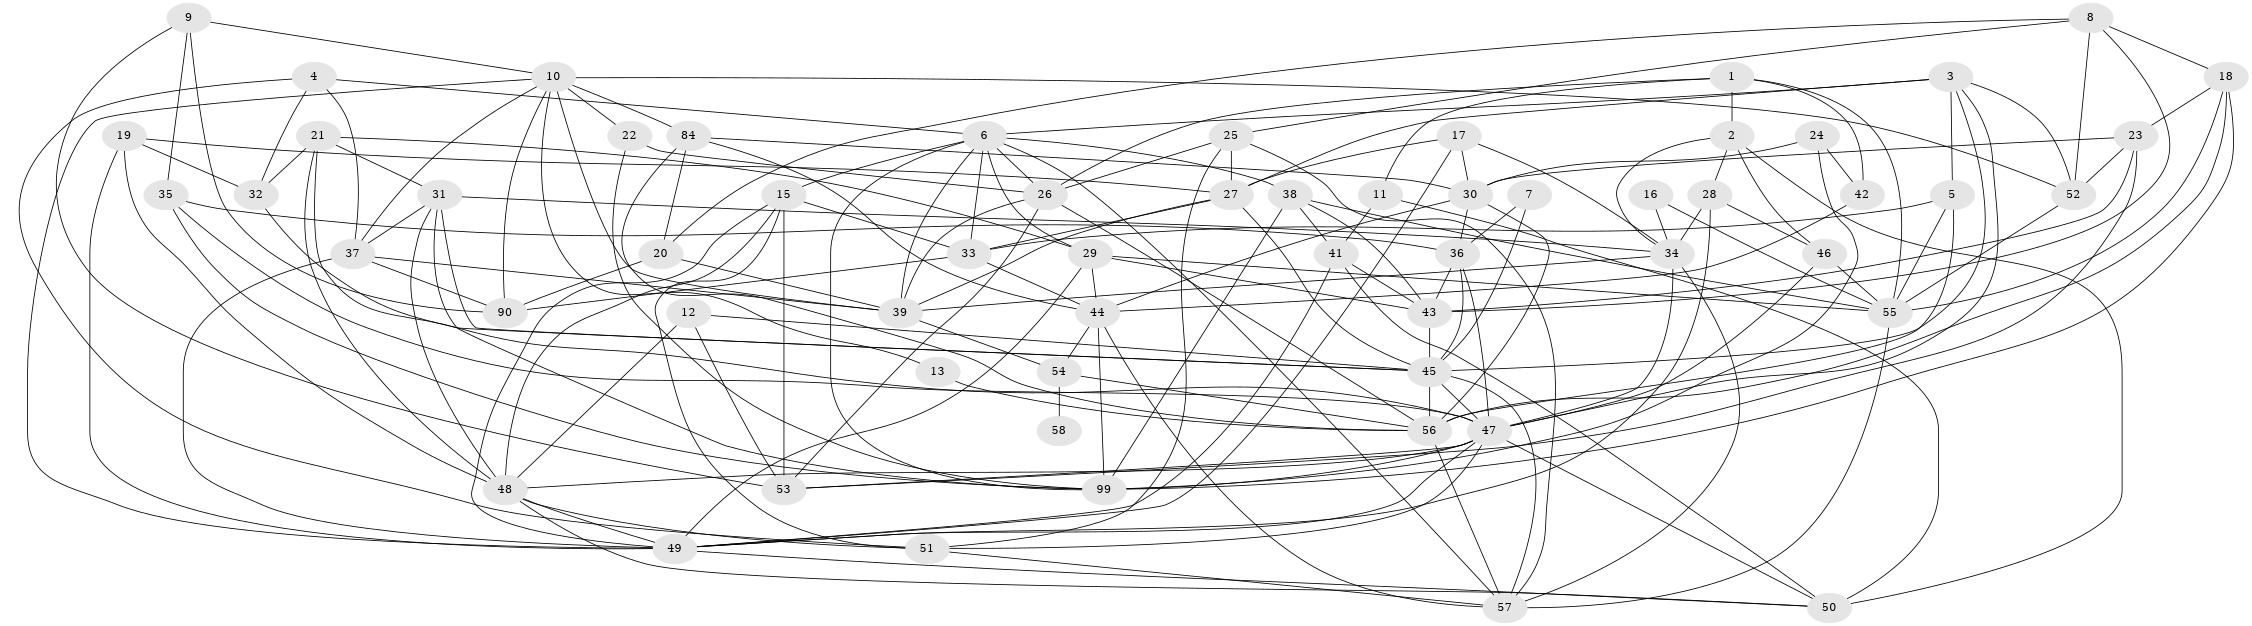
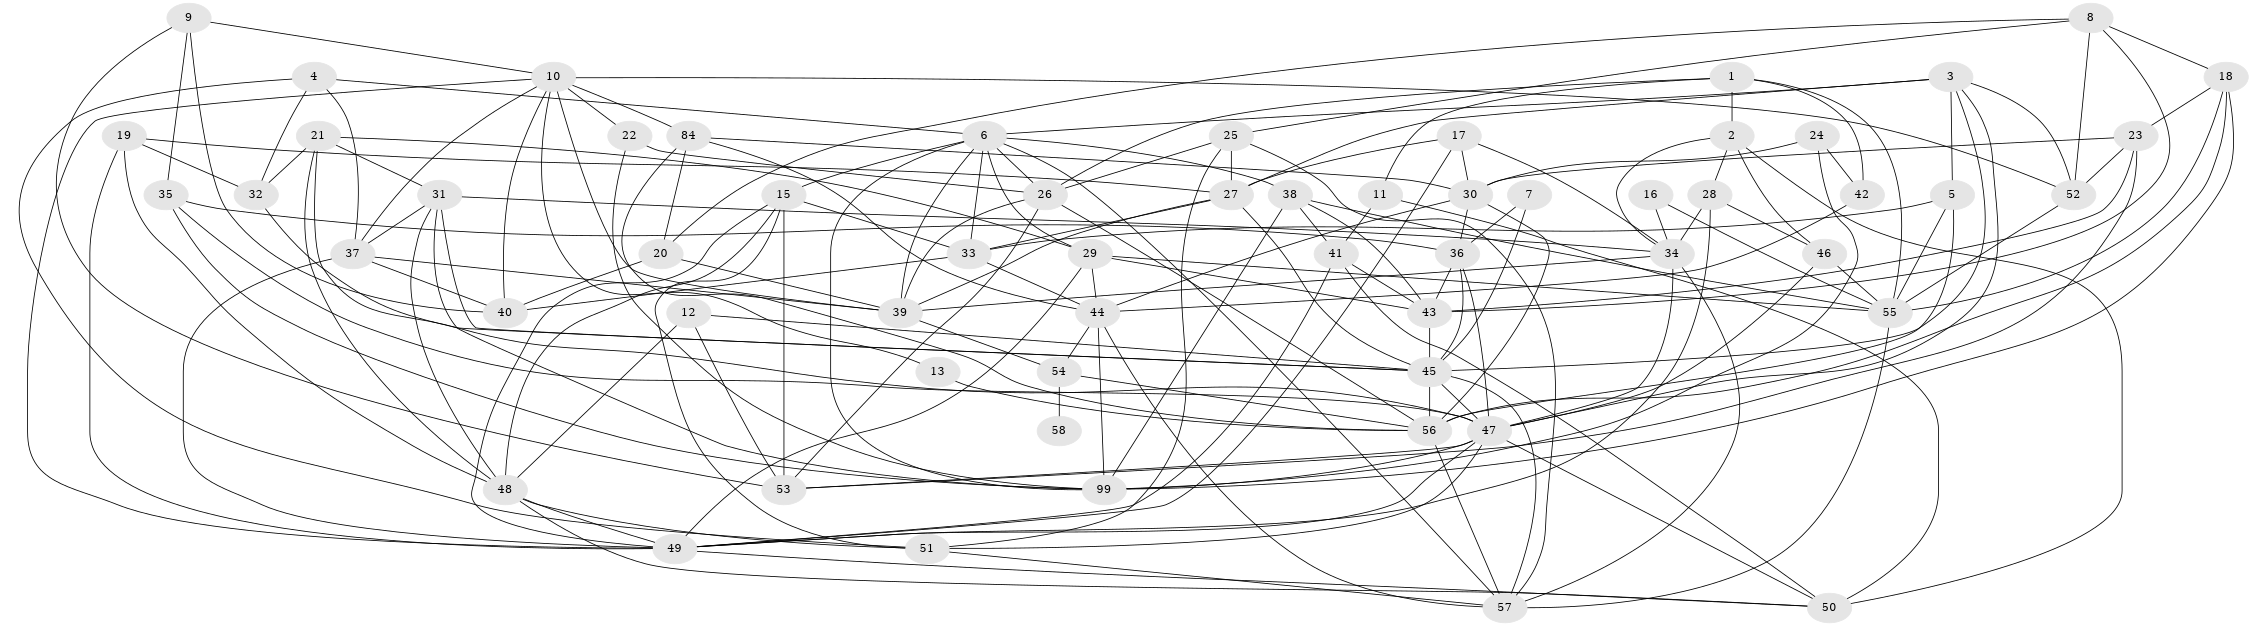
node "90": label "90" -> "40"
edge "47" -- "48": removed
